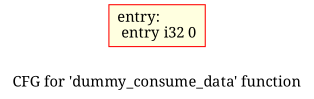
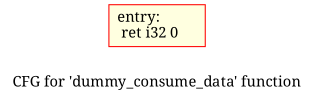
node "entry:": text "entry i32 0" -> "ret i32 0"
